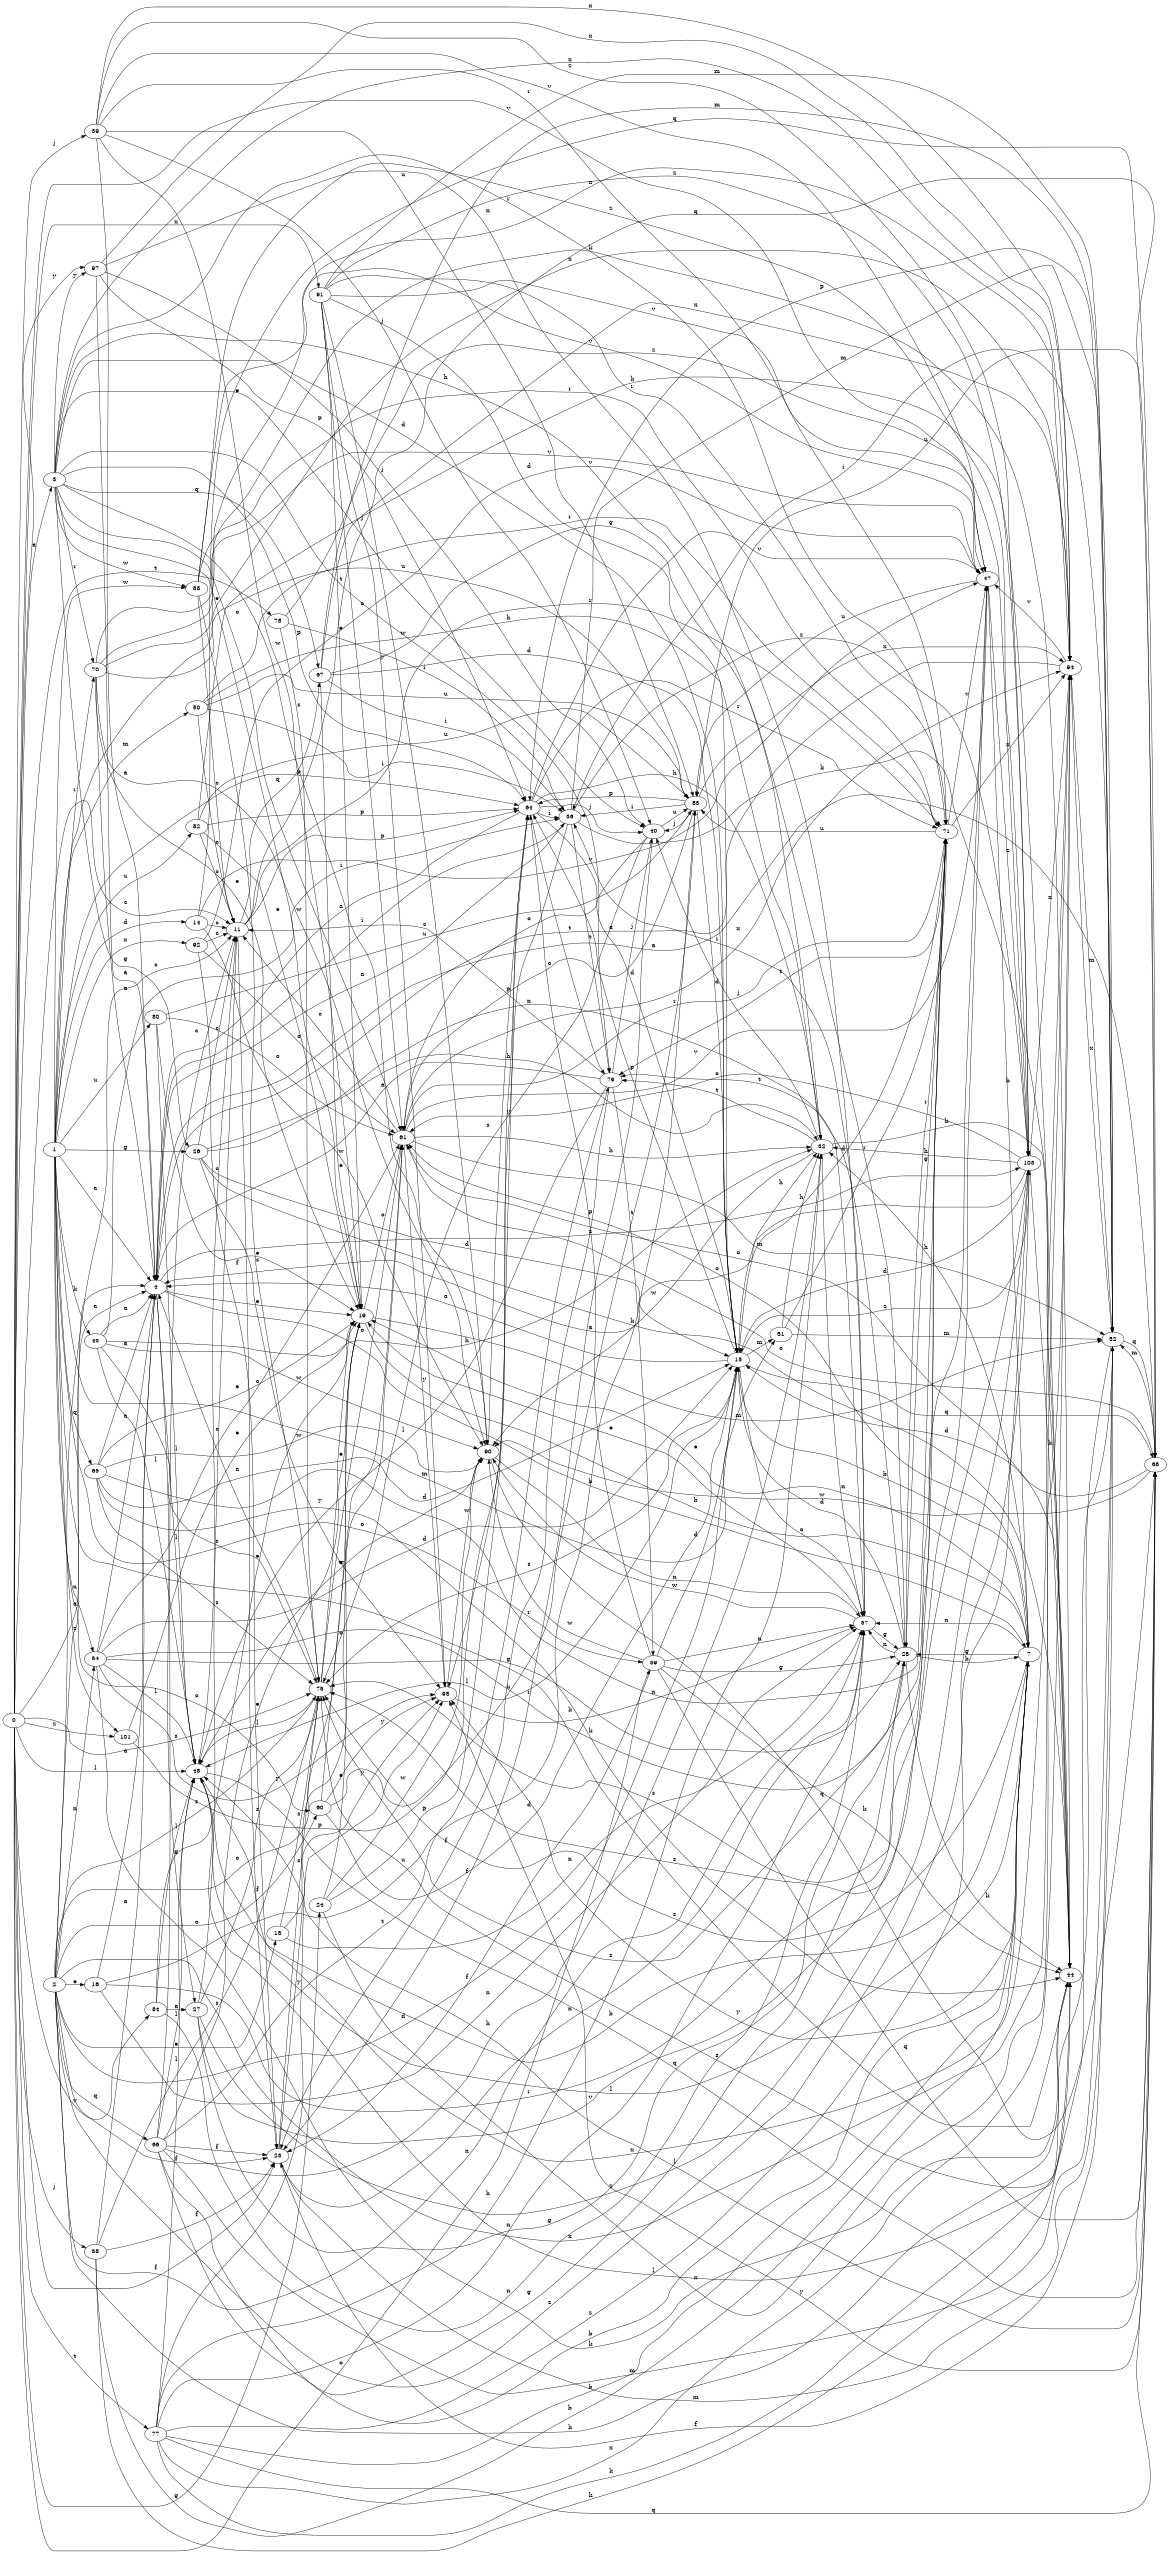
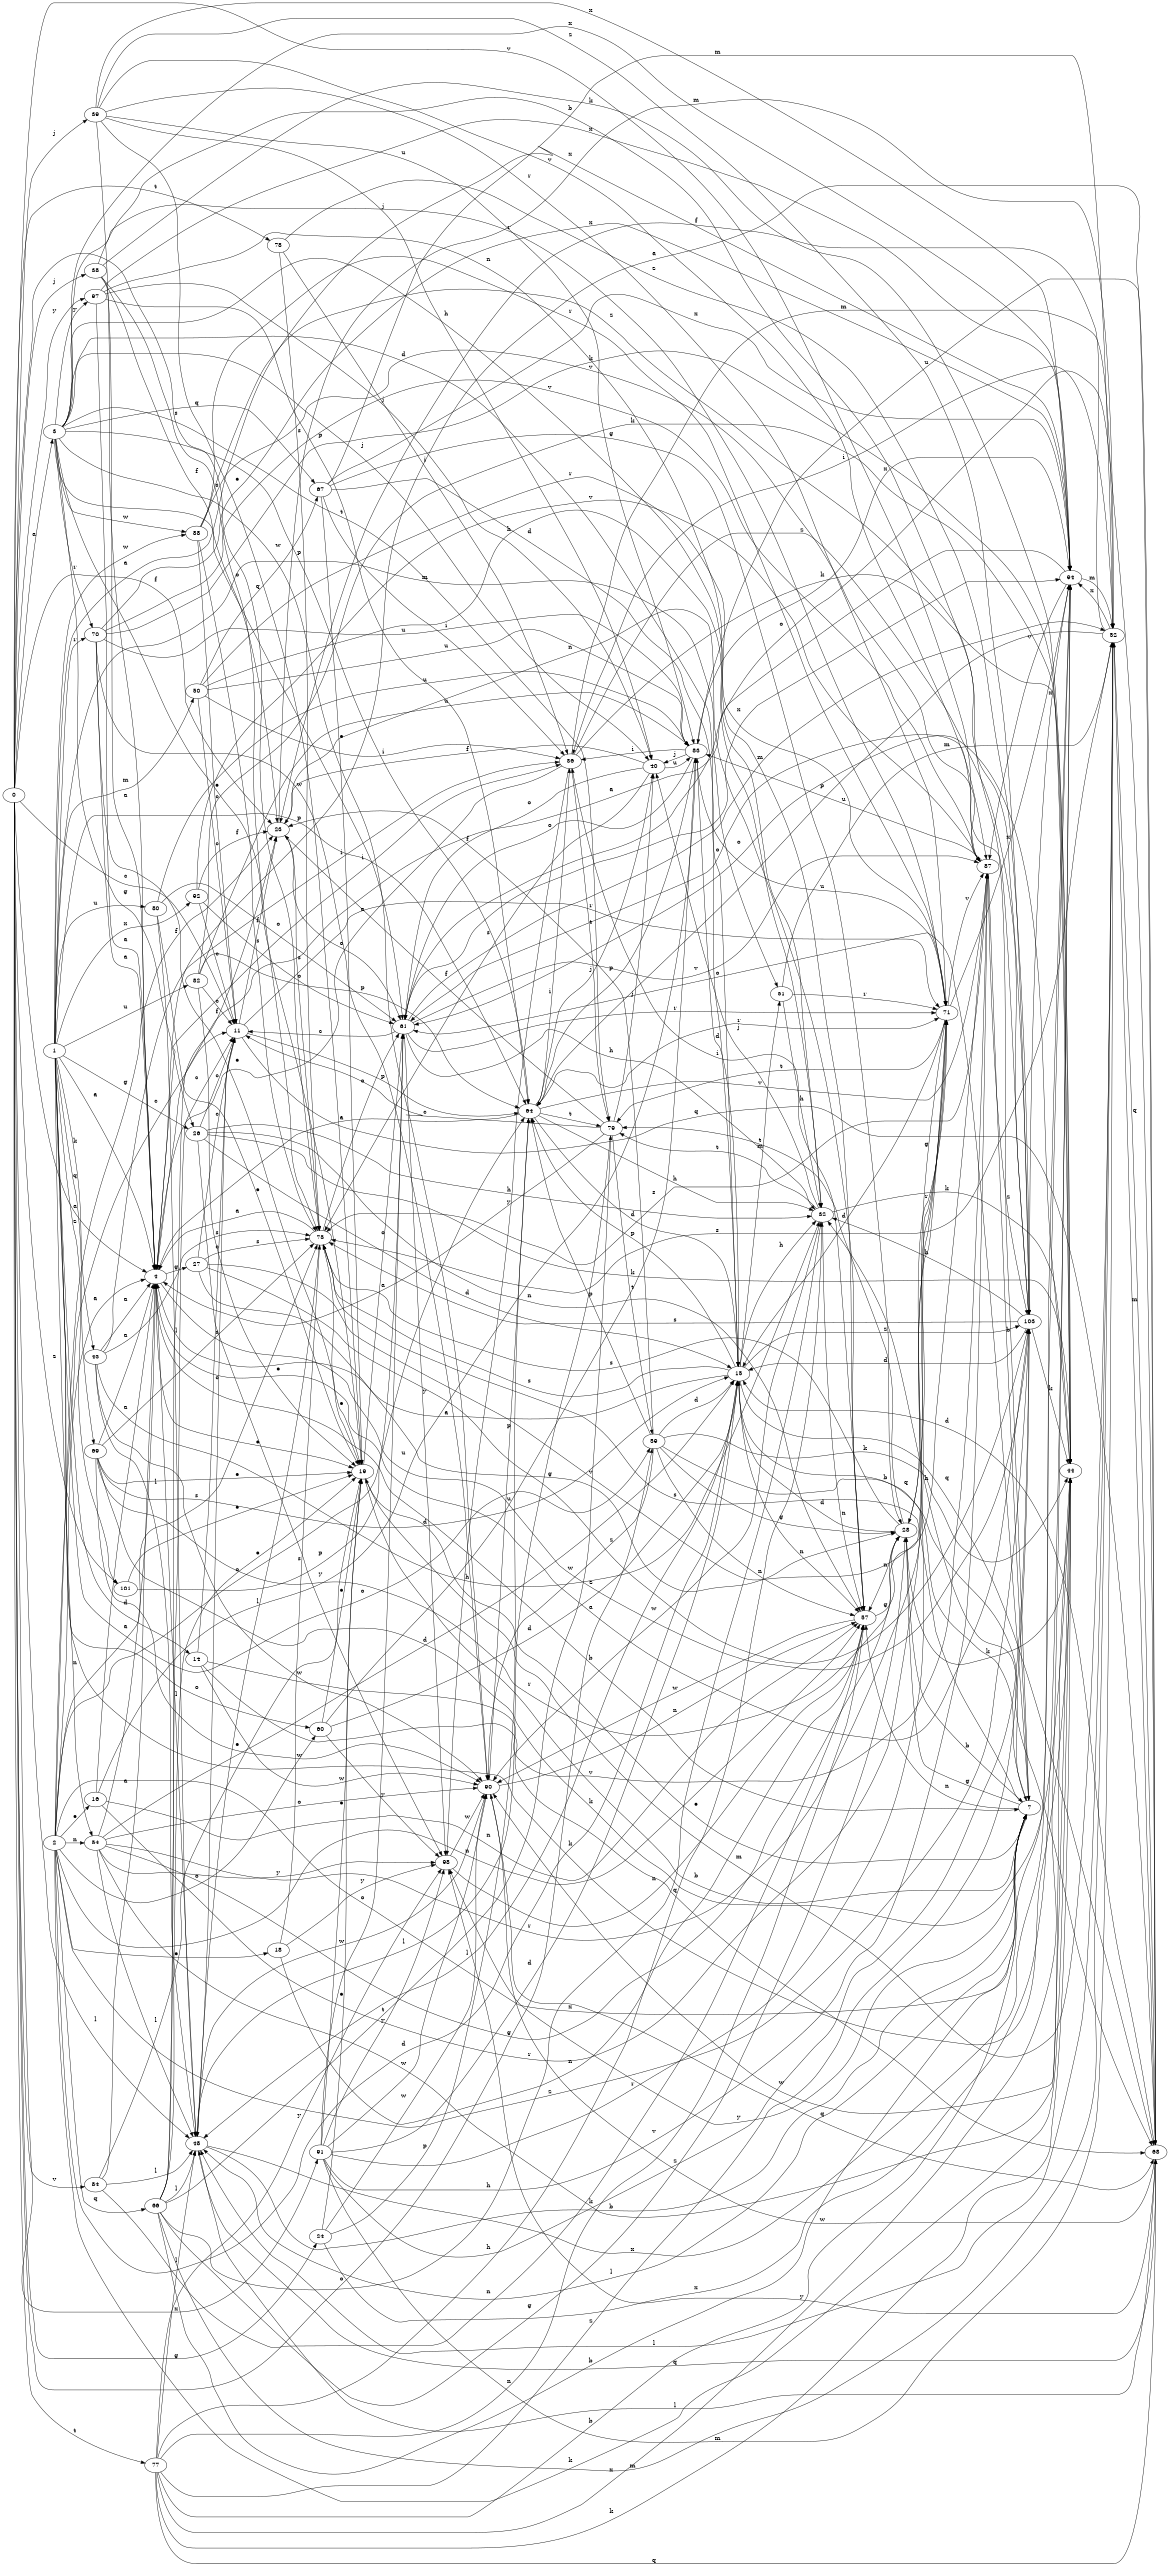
node "47": label "47" -> "87"
edge "11" -> "67": now "50" -> "67"
edge "54" -> "61": now "54" -> "90"
edge "57" -> "19": removed, label "e"
node "65": label "65" -> "69"
edge "15" -> "57": label "o" -> "n"
edge "84" -> "27": now "84" -> "4"
edge "44" -> "90": added, label "w"
